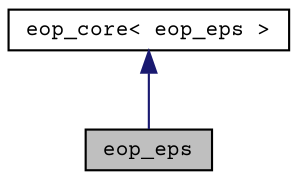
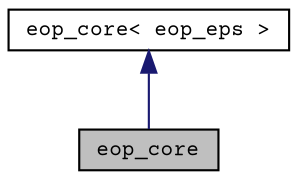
node "eop_eps": label "eop_eps" -> "eop_core"
